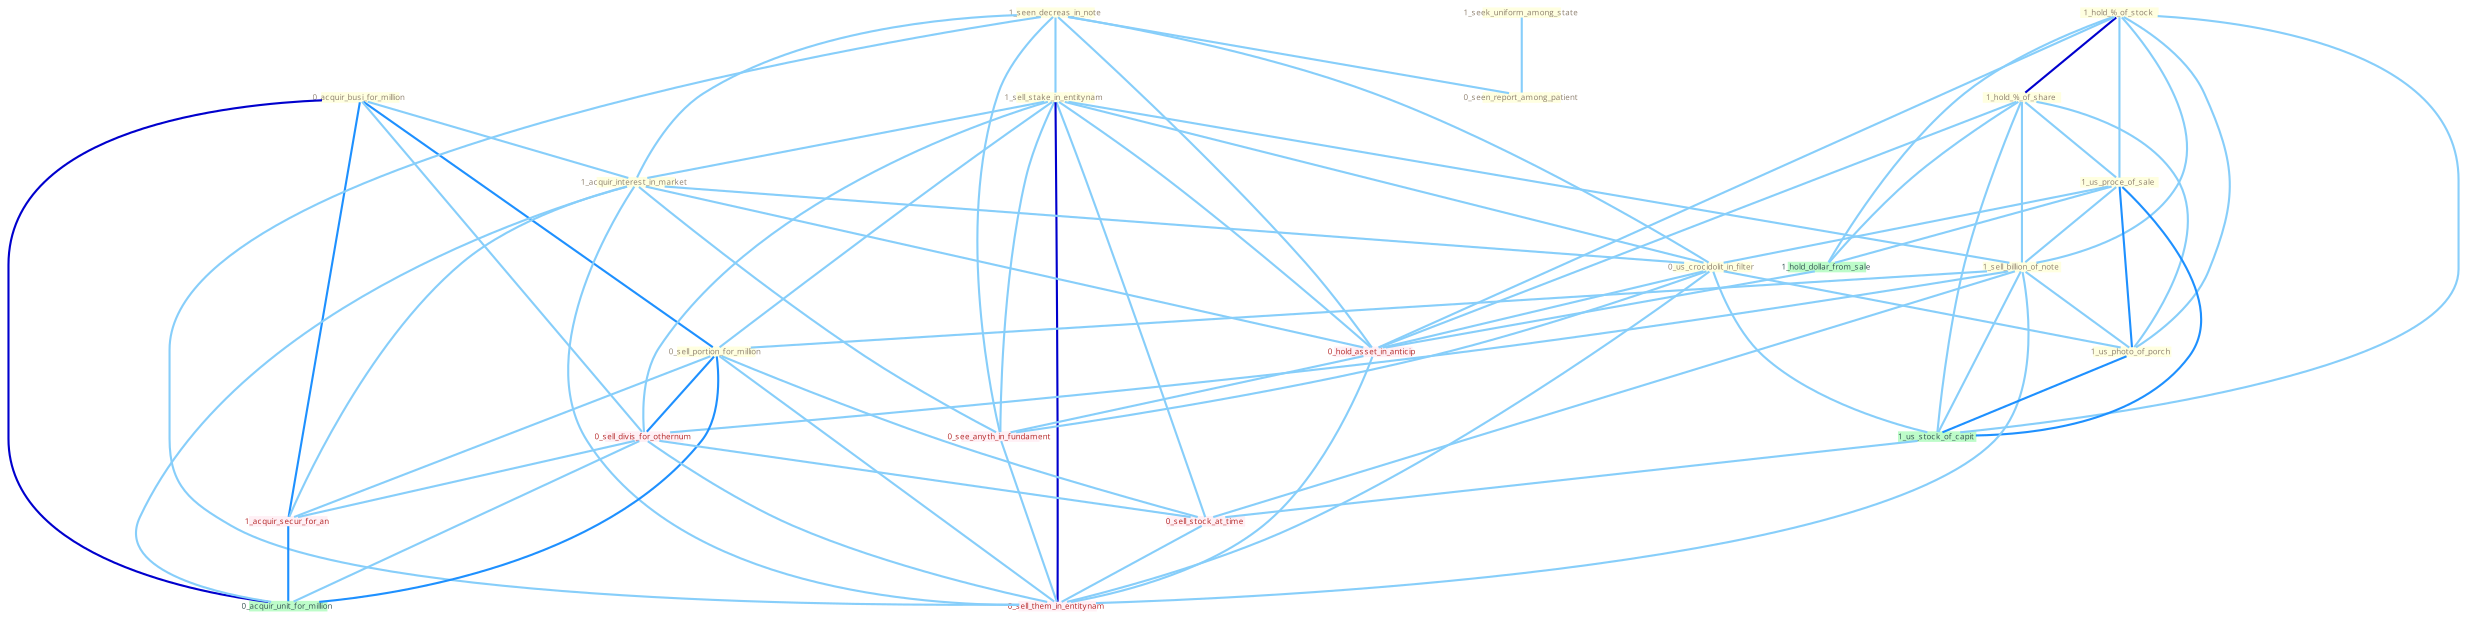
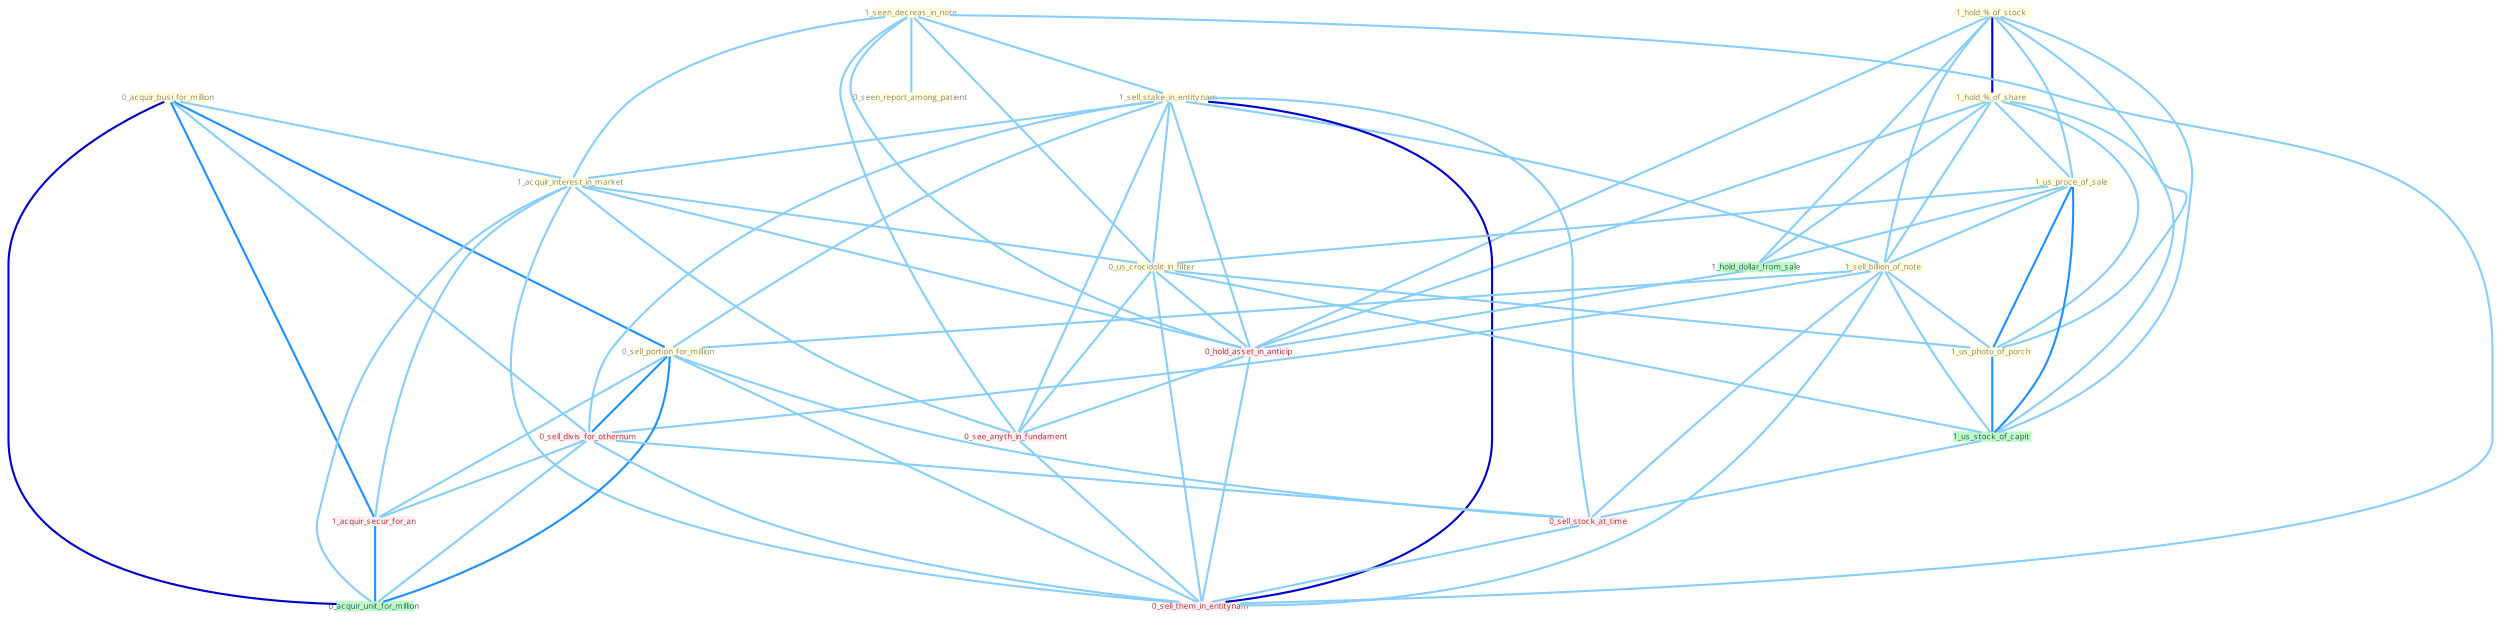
node "1_seek_uniform_among_state": removed
